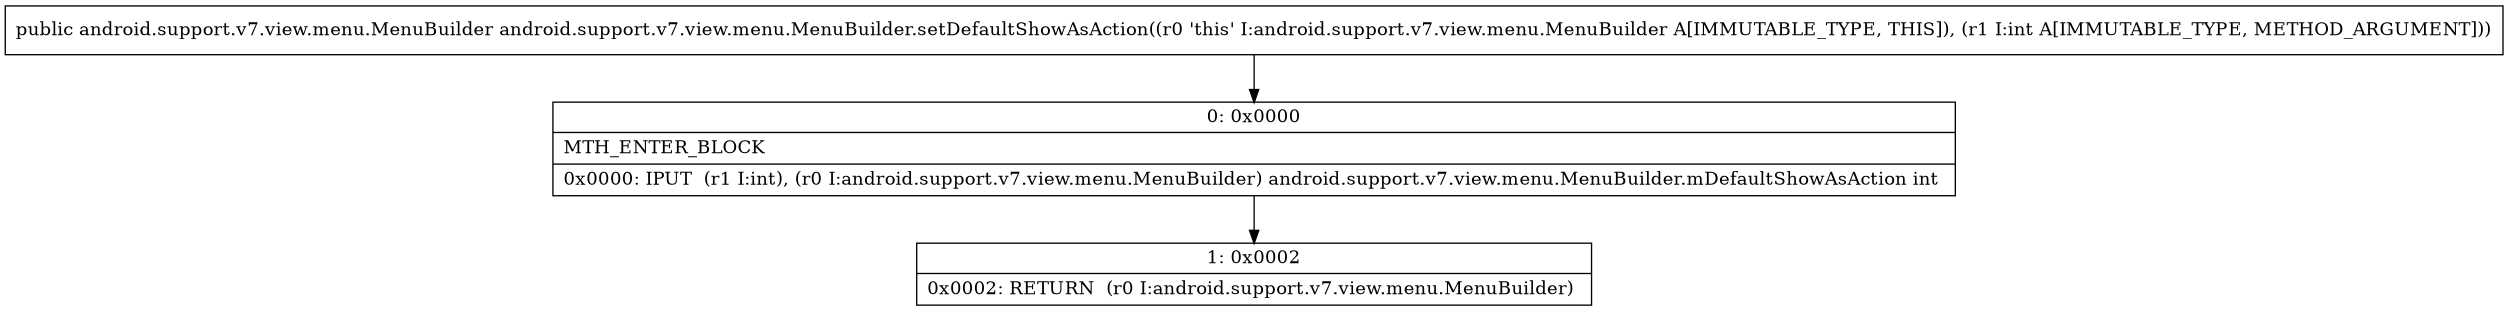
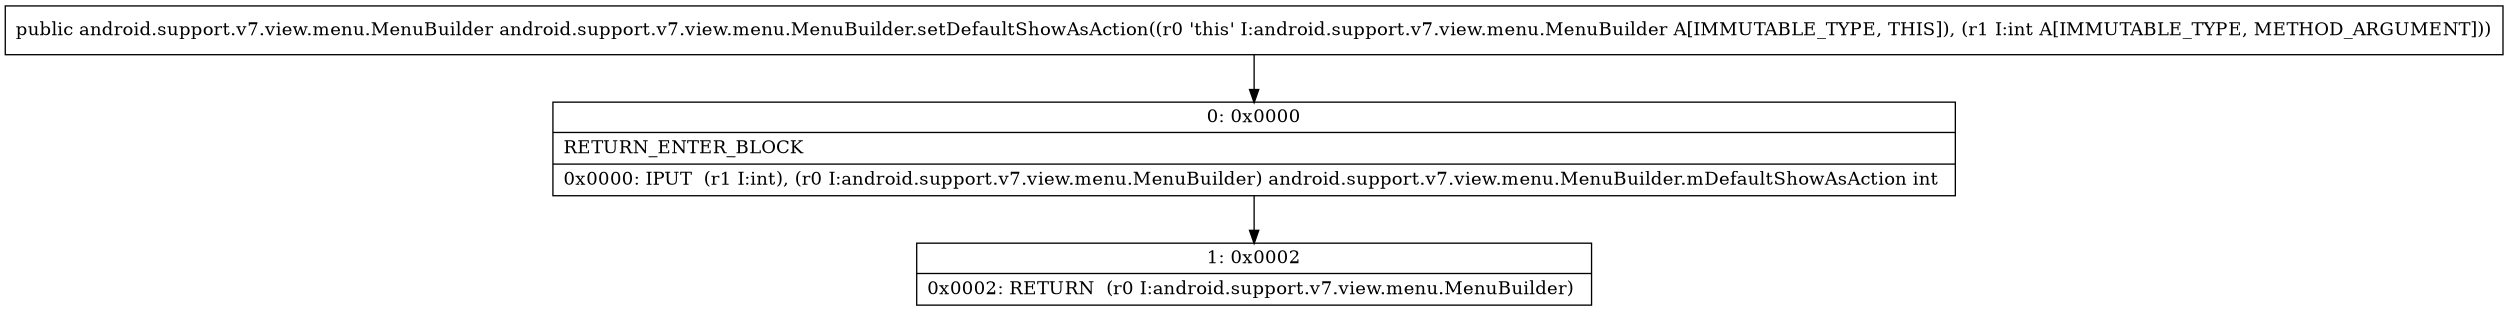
node "0: 0x0000": text "MTH_ENTER_BLOCK" -> "RETURN_ENTER_BLOCK"
